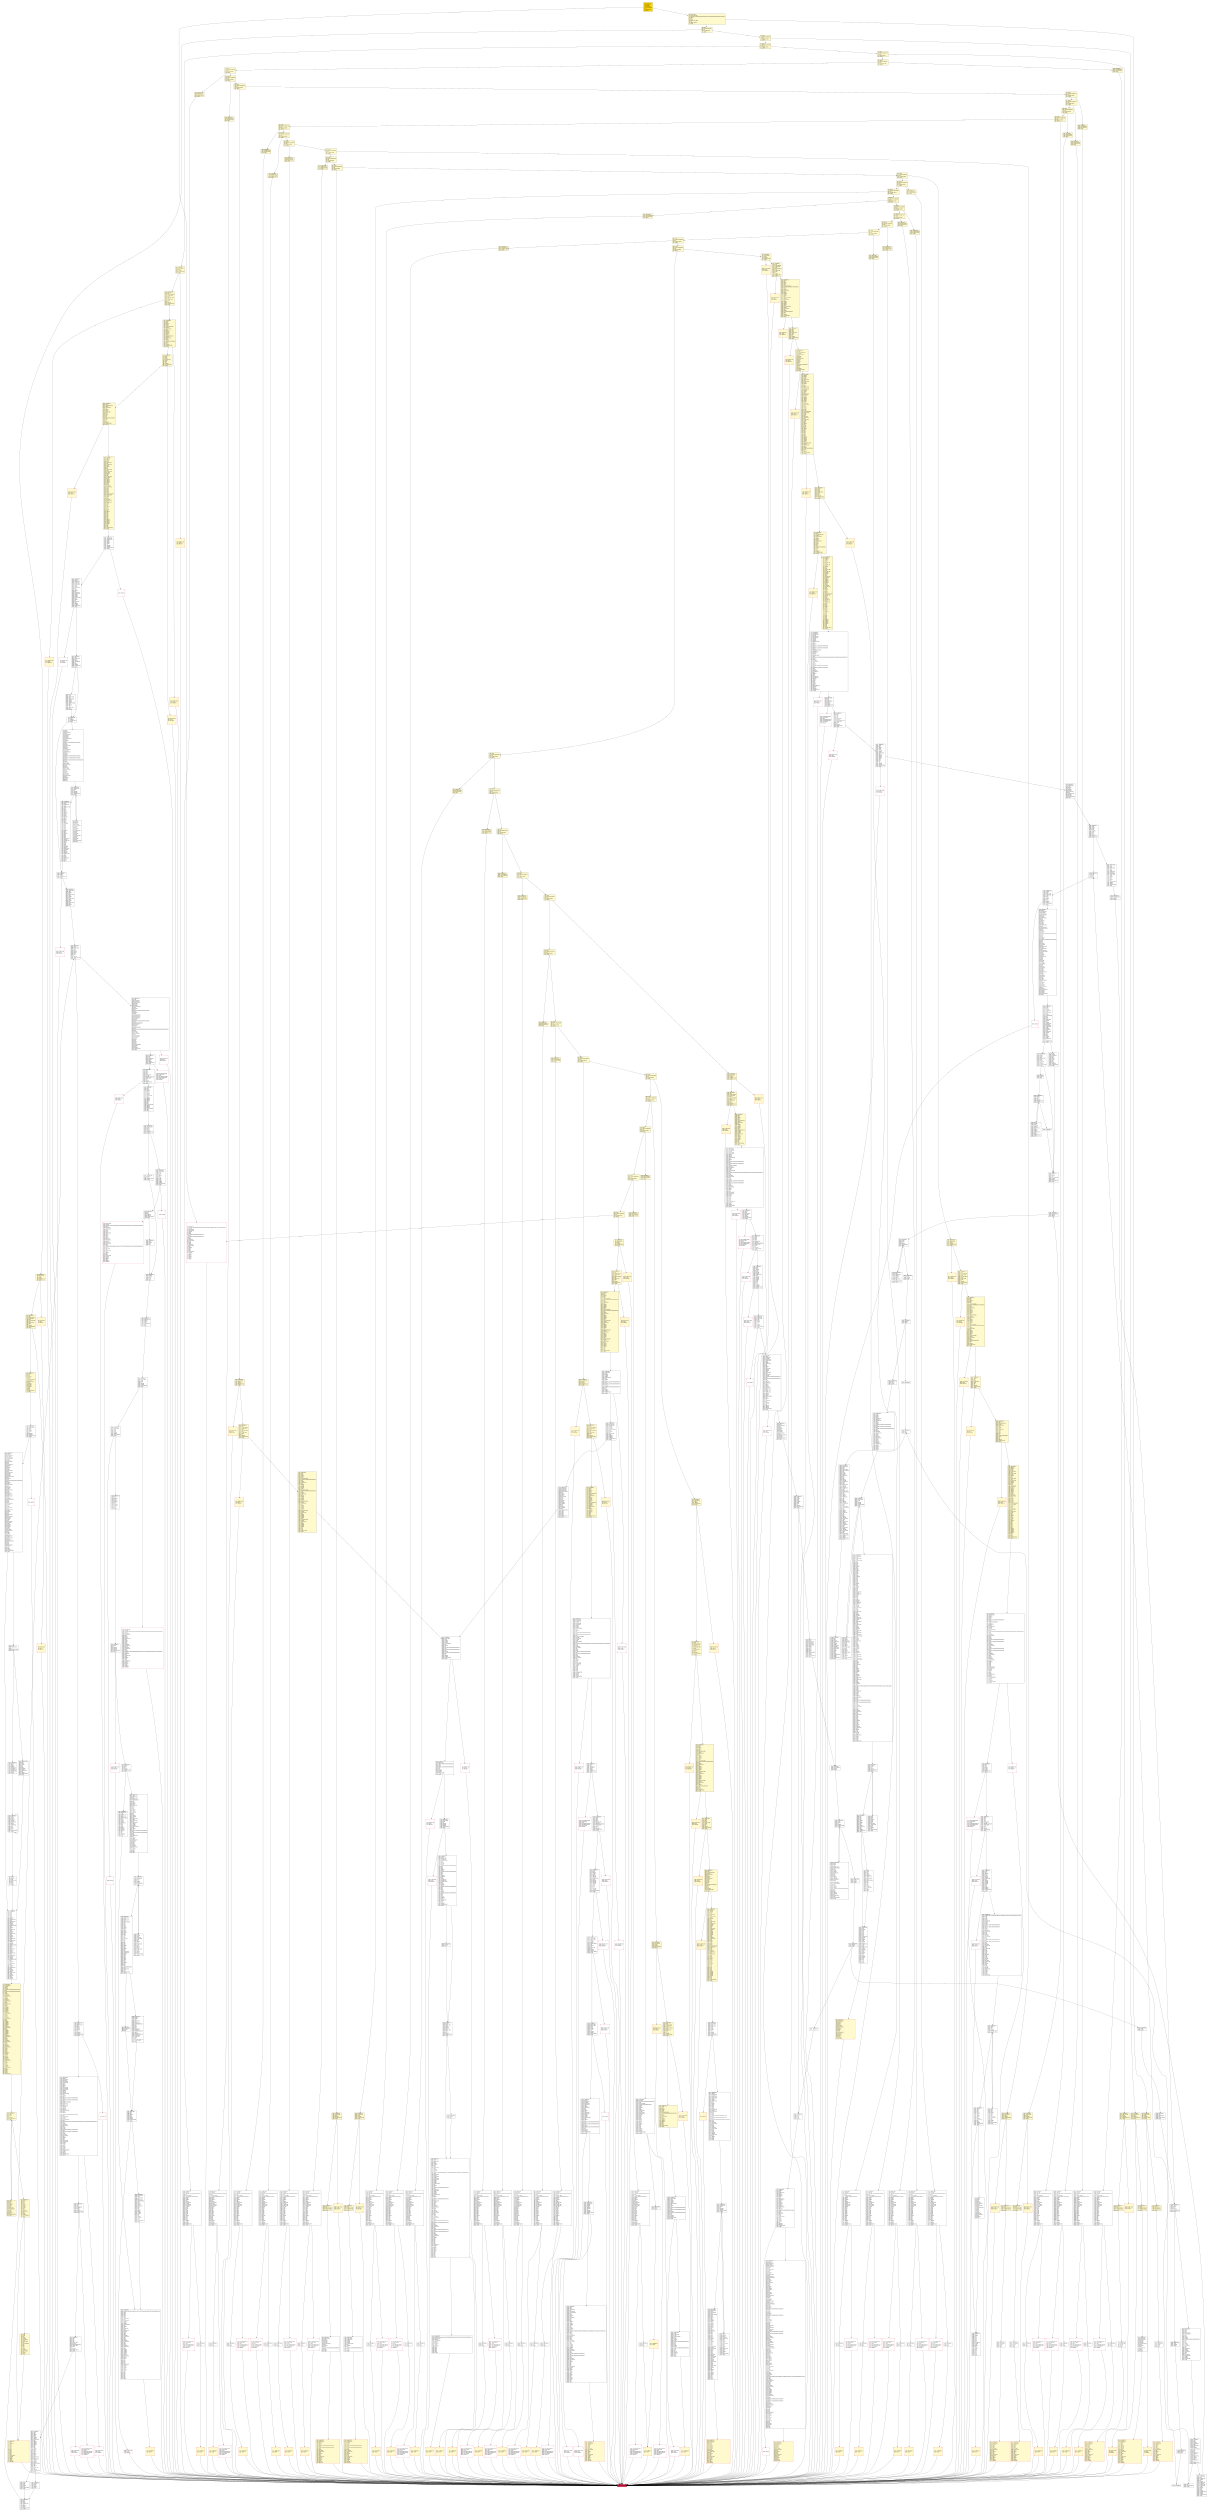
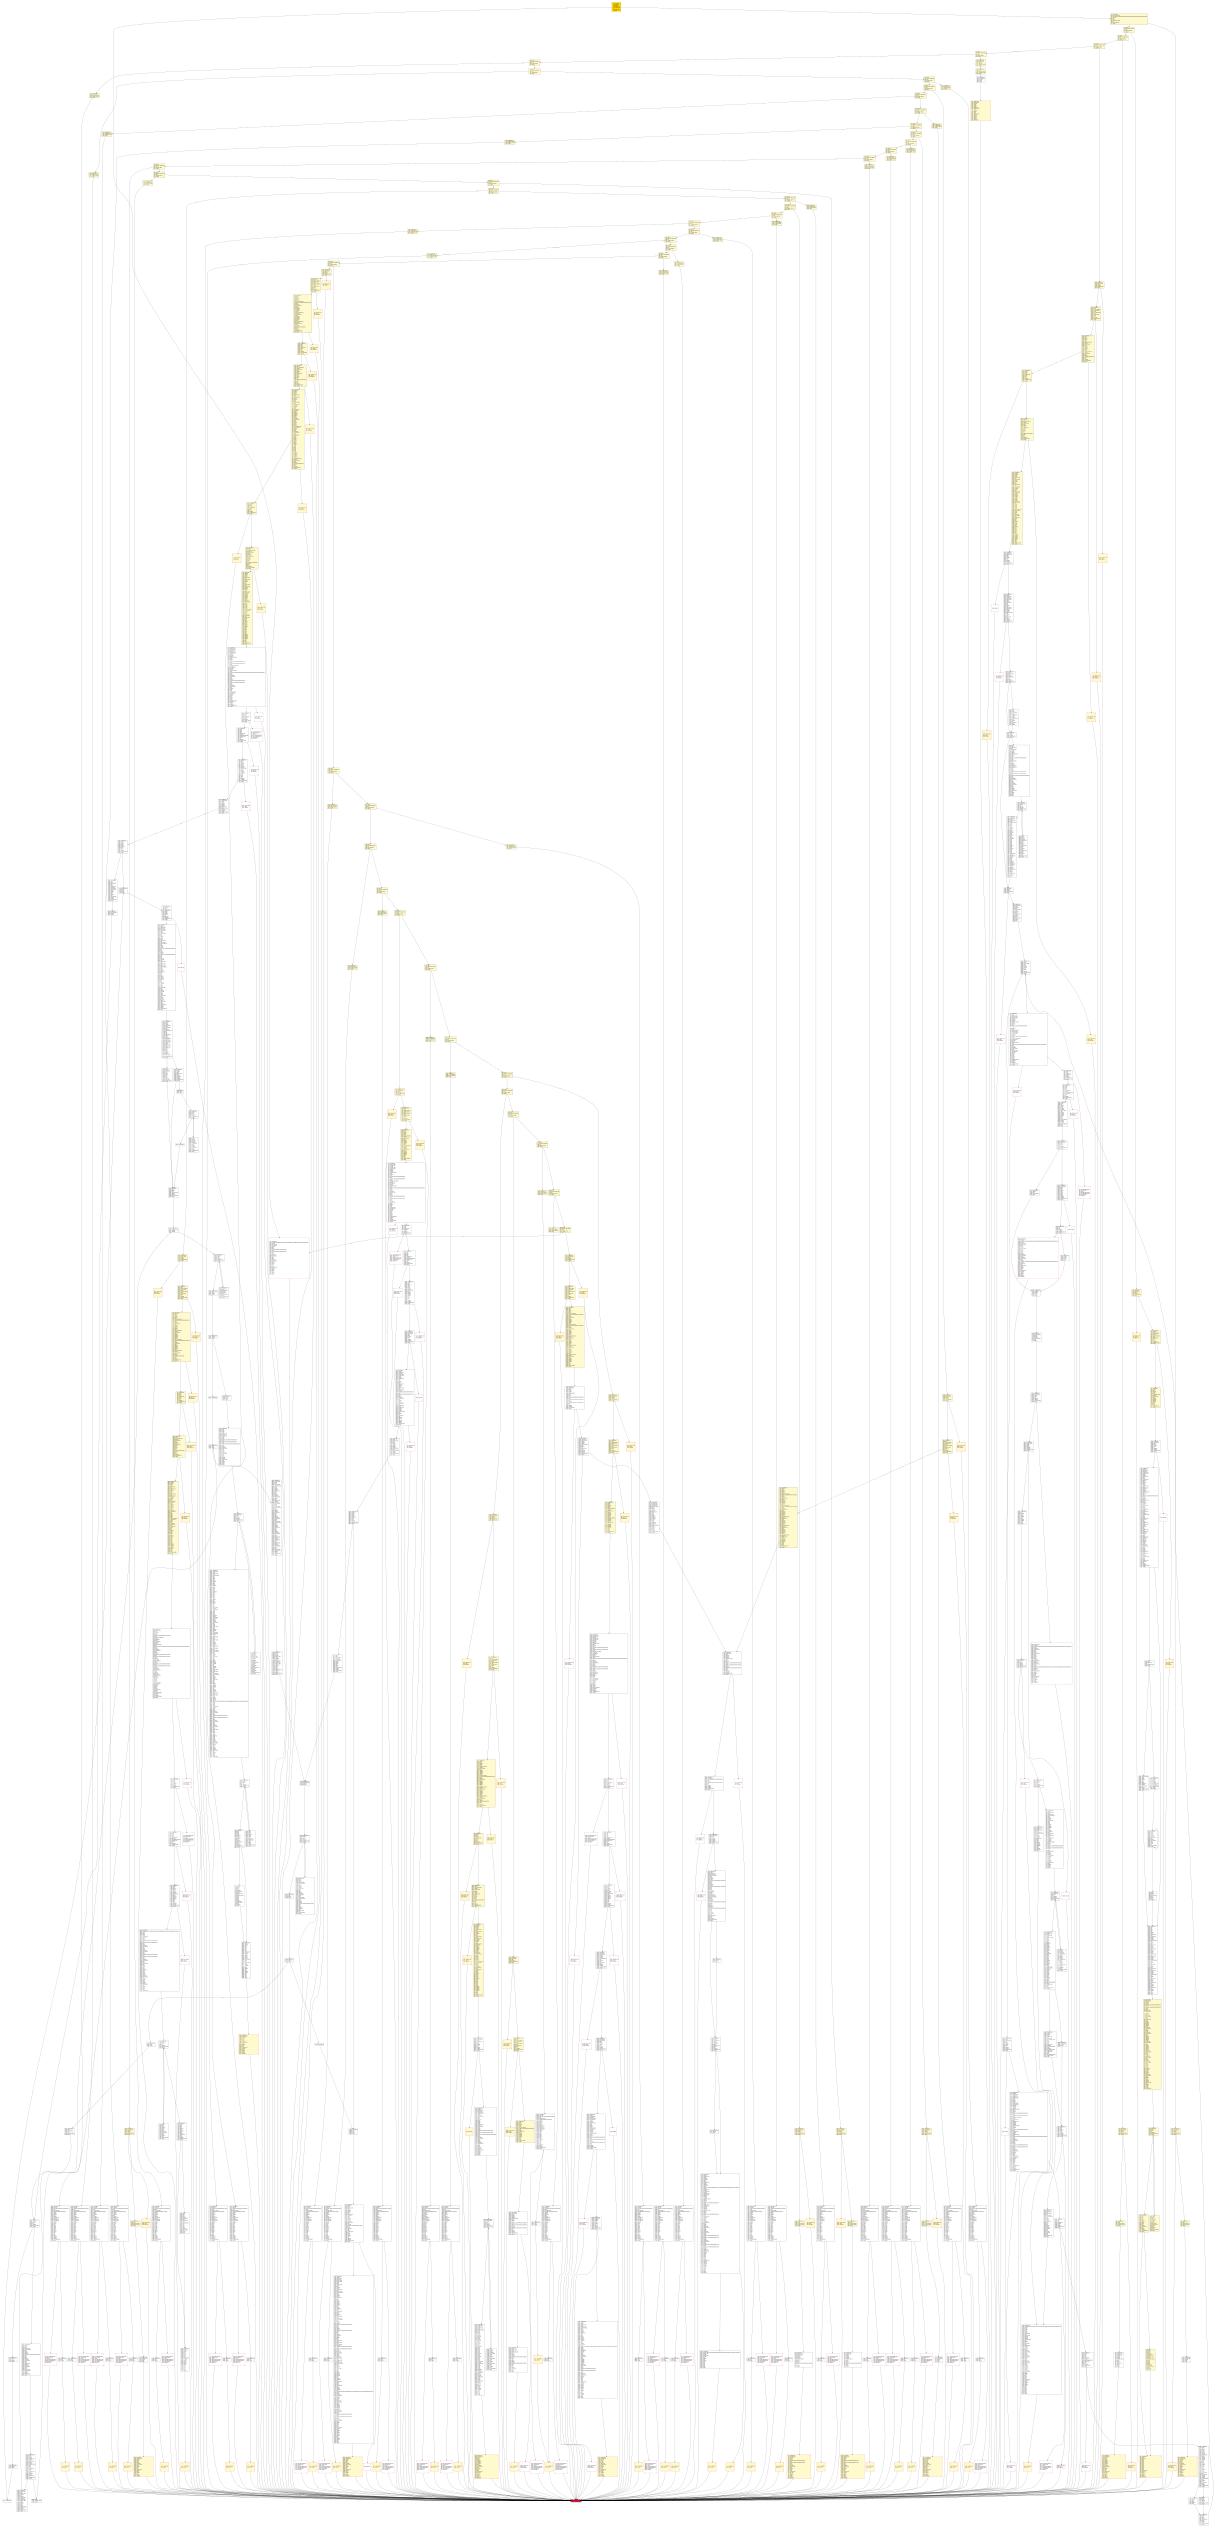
node "1218: PUSH1 0x00 1220: DUP1 1221: REVERT": removed
